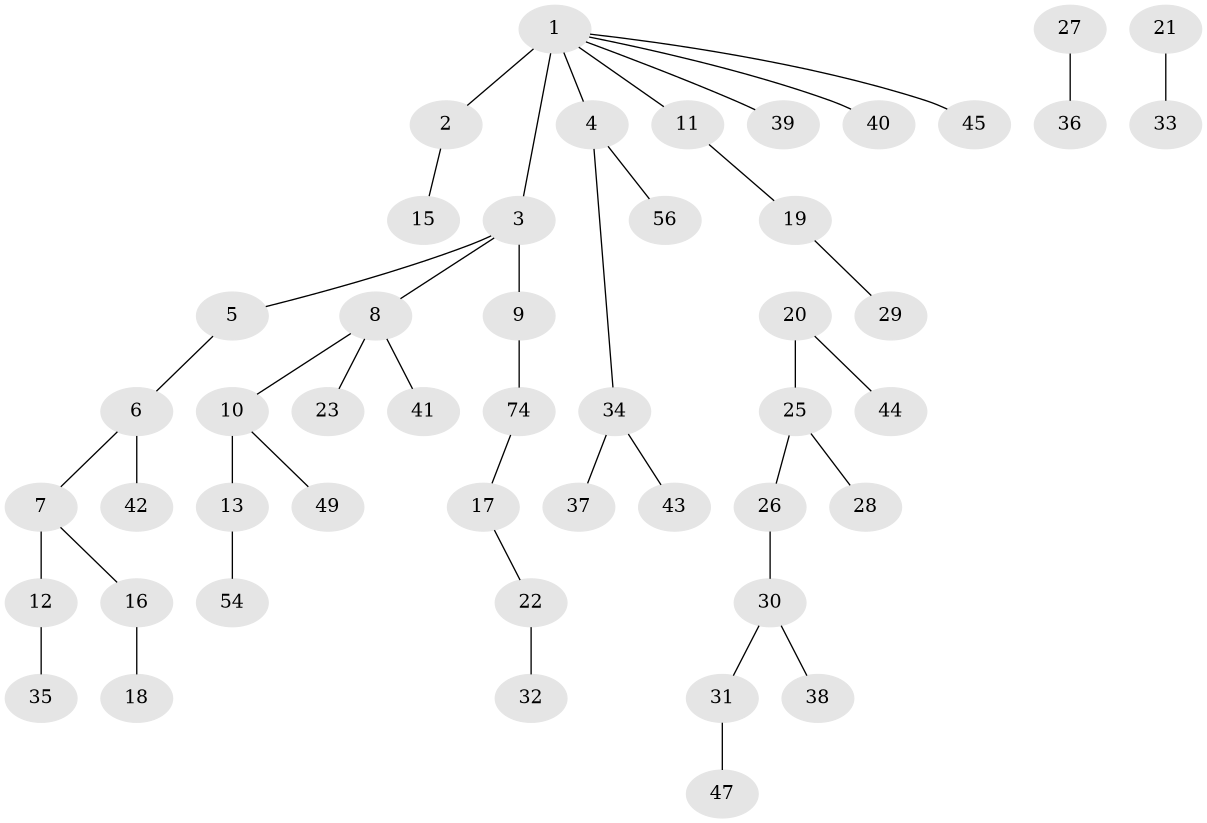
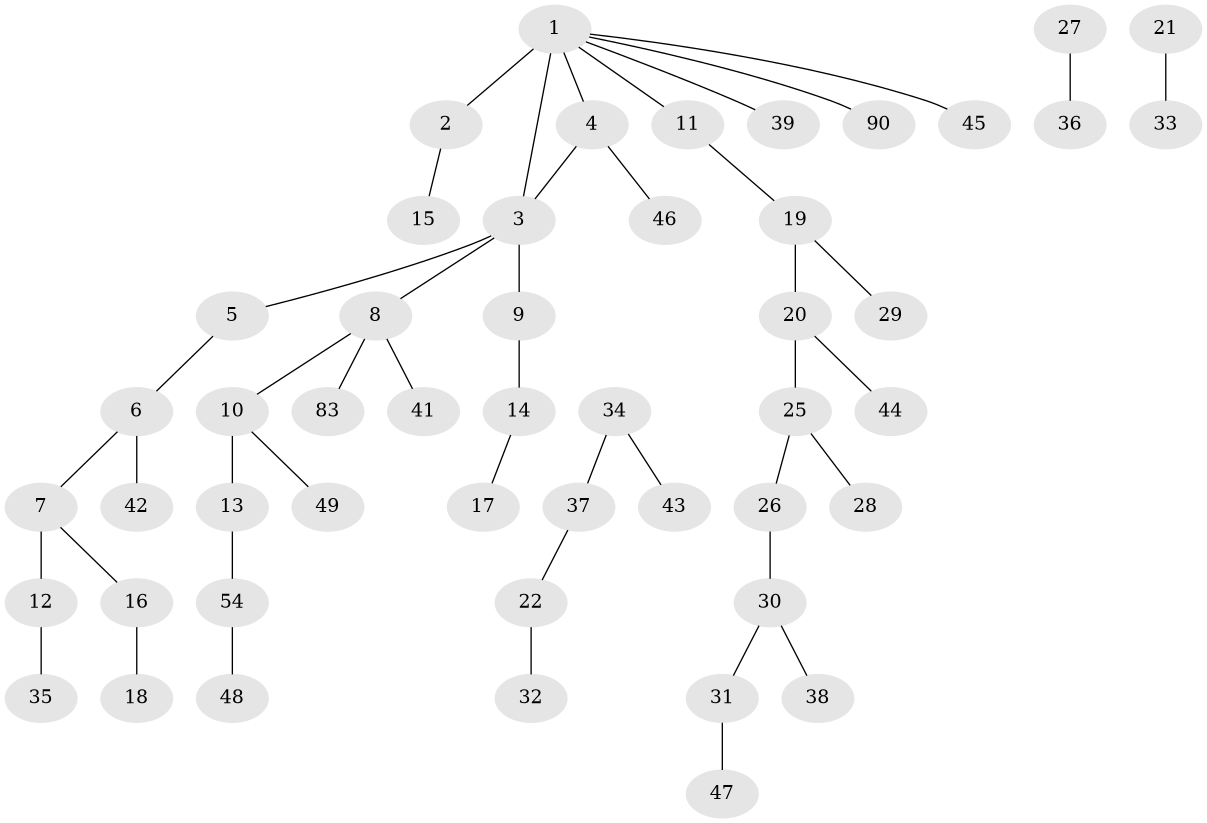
node "40": label "40" -> "90"
node "56": label "56" -> "46"
edge "4" -- "34": now "4" -- "3"
edge "19" -- "20": added
node "23": label "23" -> "83"
node "74": label "74" -> "14"
edge "17" -- "22": now "37" -- "22"
node "48": added
